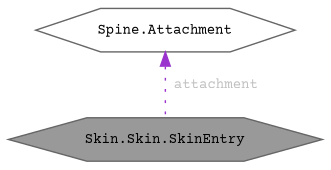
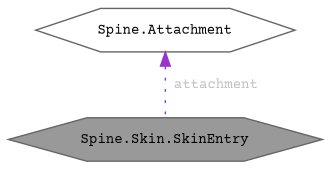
node "Skin.Skin.SkinEntry": label "Skin.Skin.SkinEntry" -> "Spine.Skin.SkinEntry"
